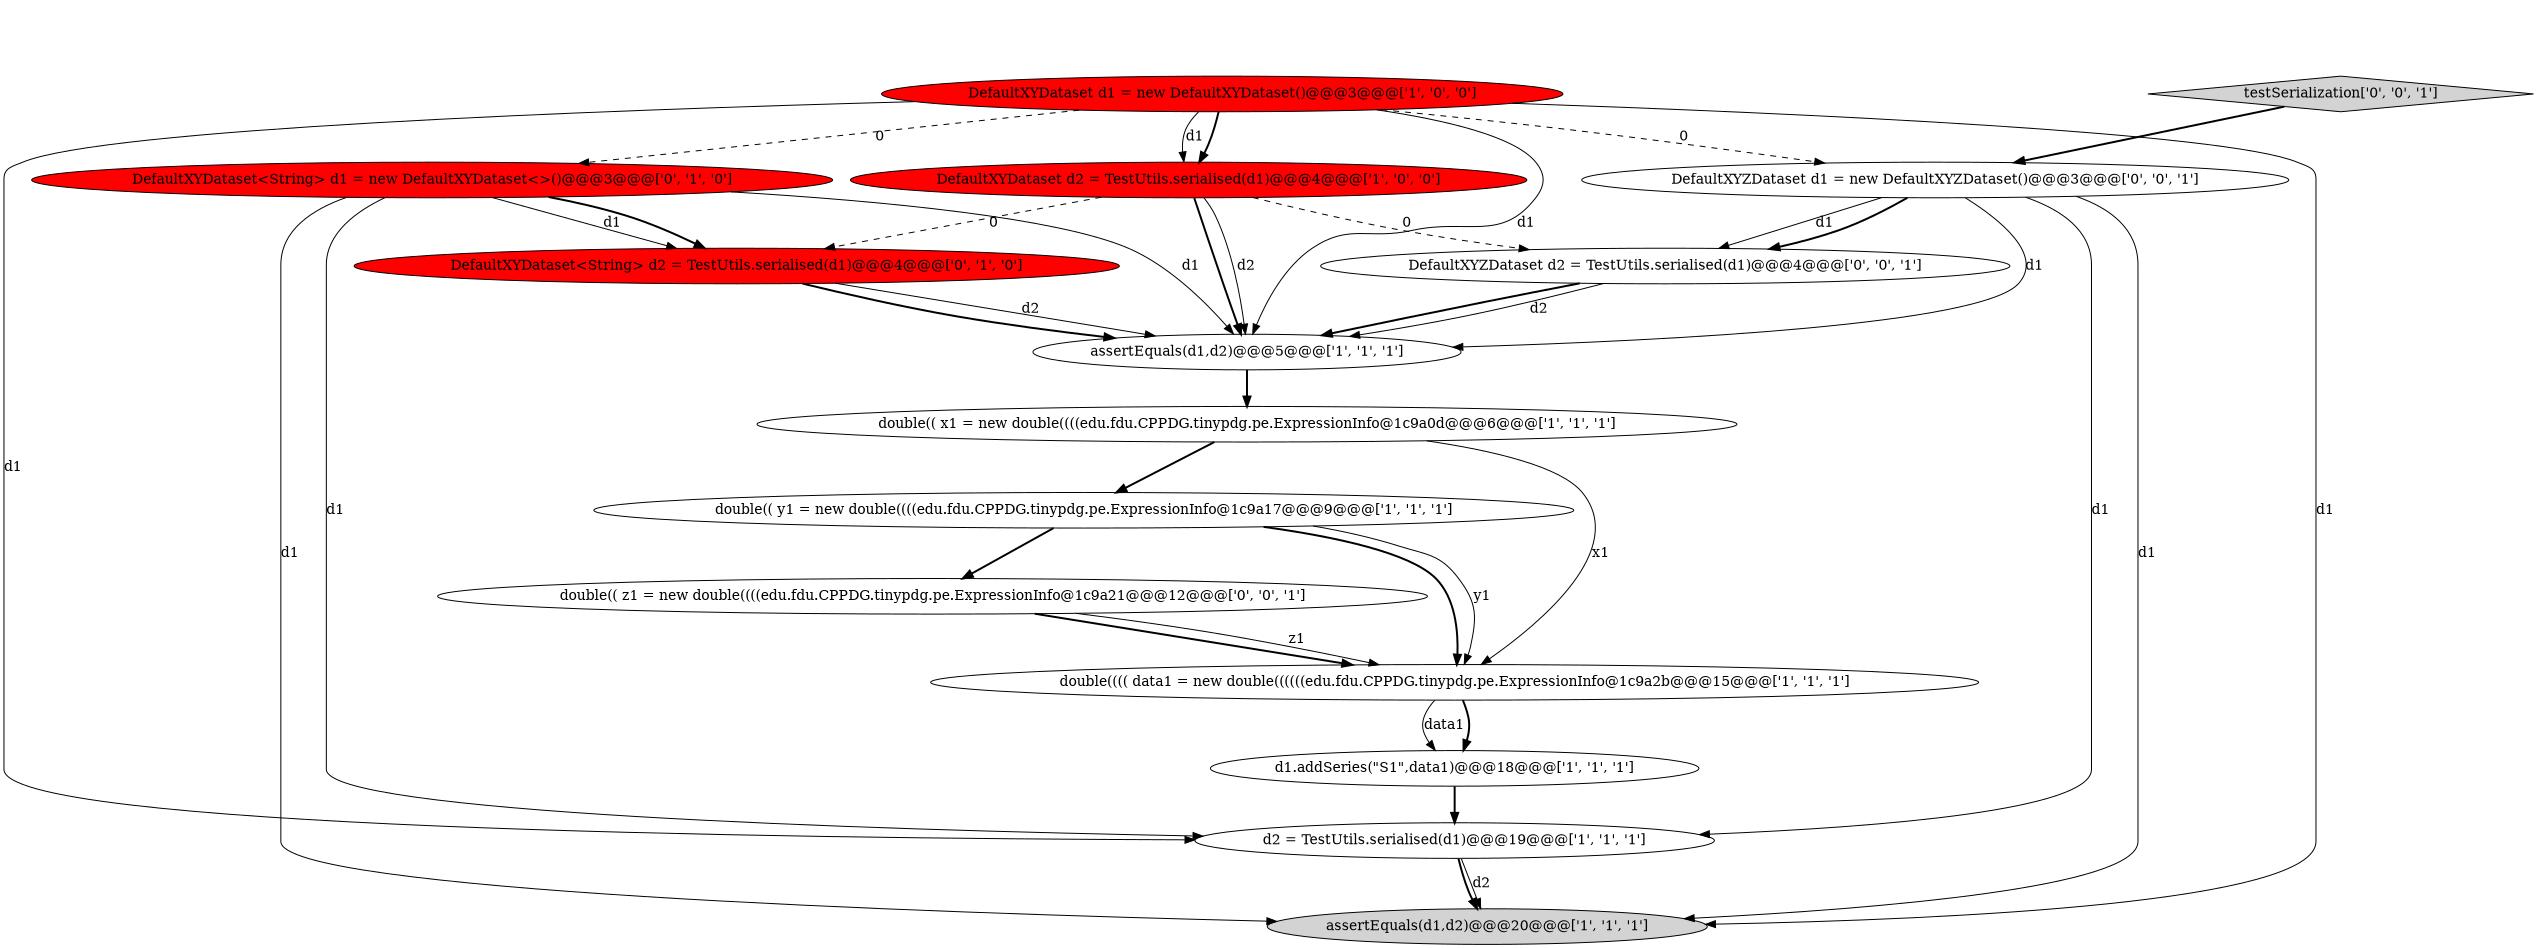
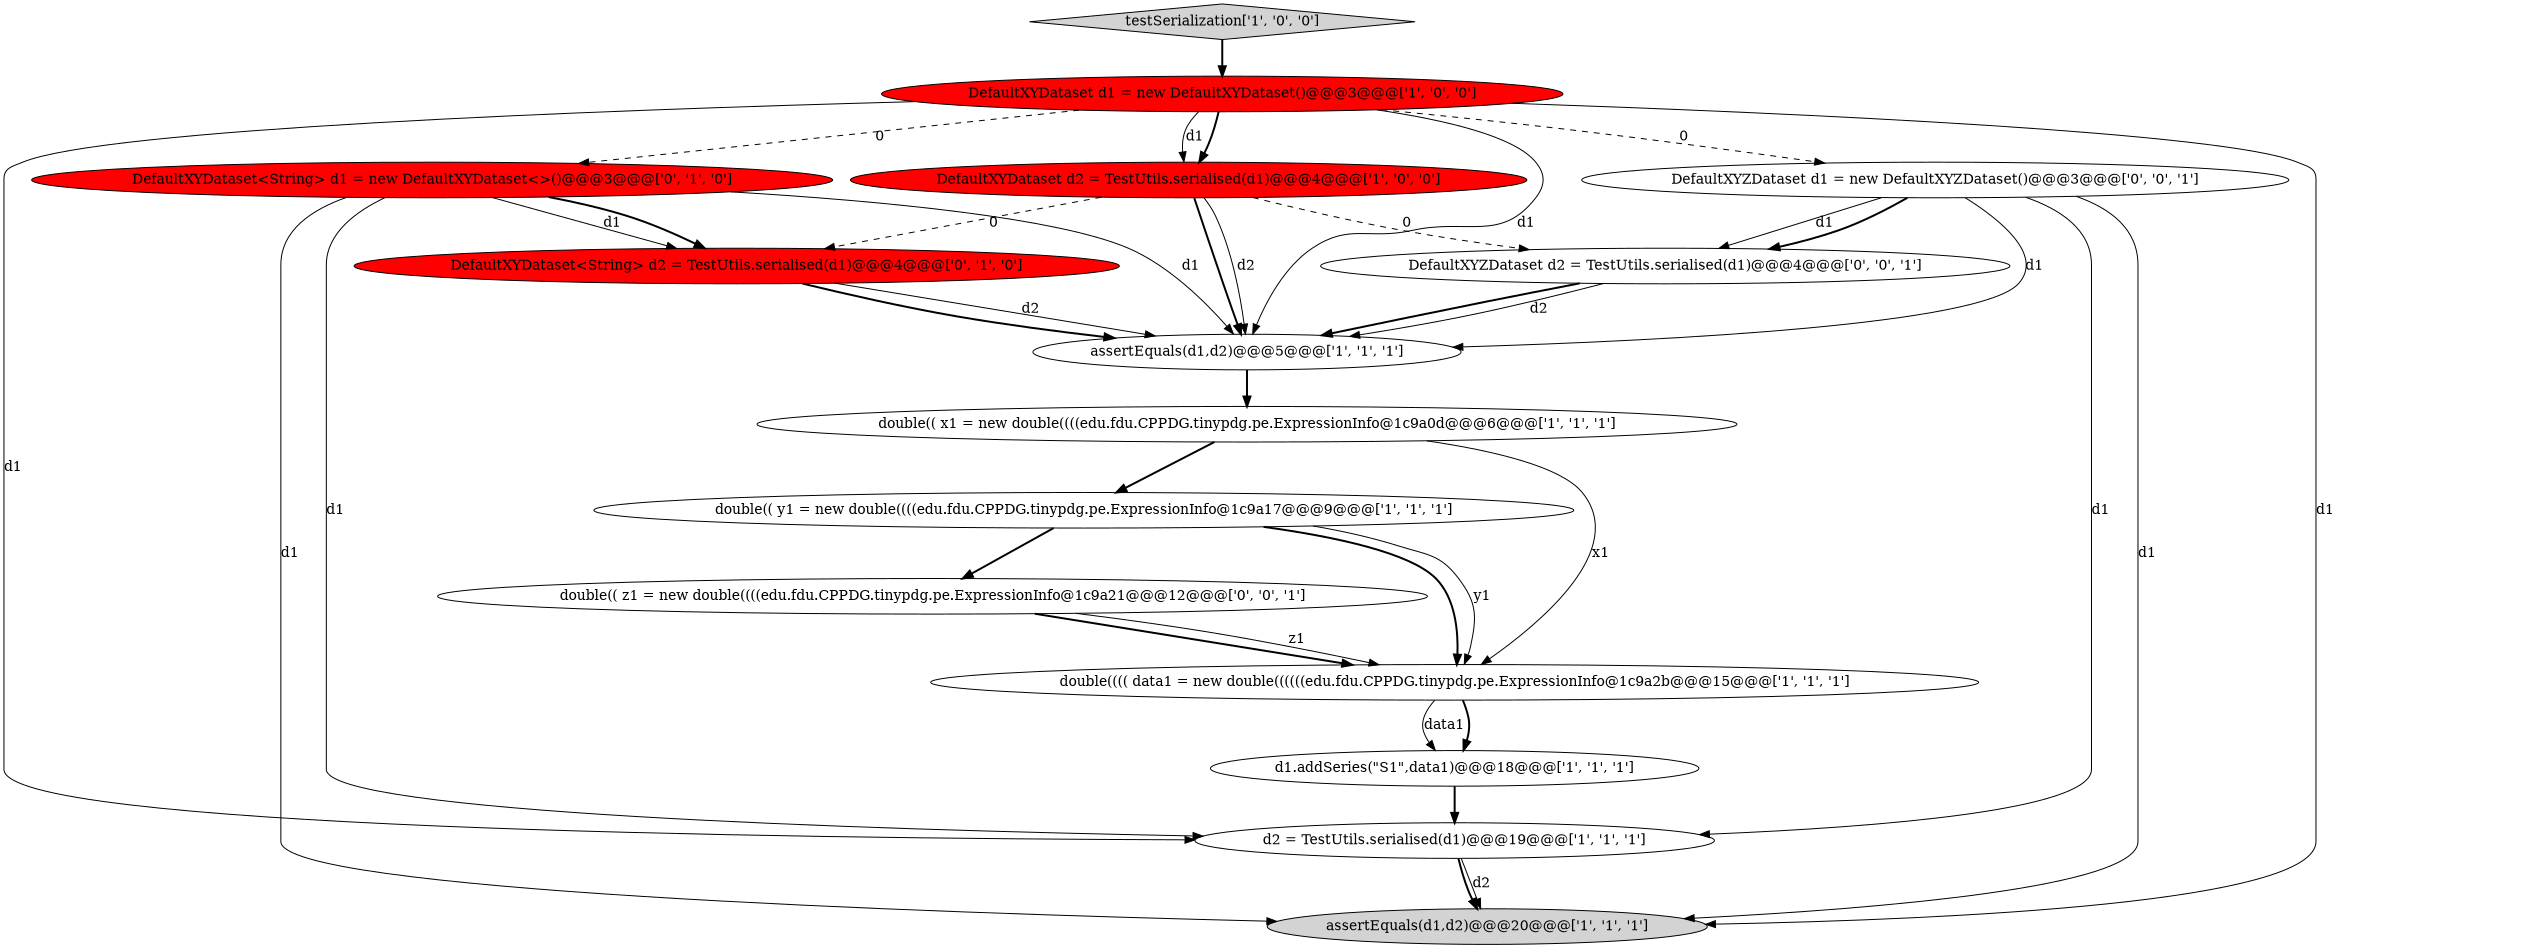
node "testSerialization['1', '0', '0']": added
node "testSerialization['0', '0', '1']": removed
